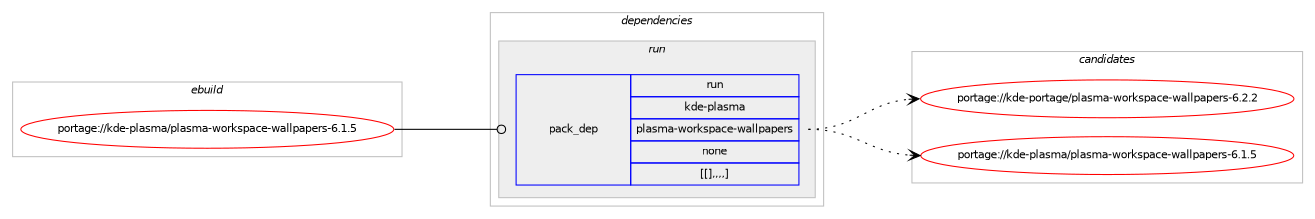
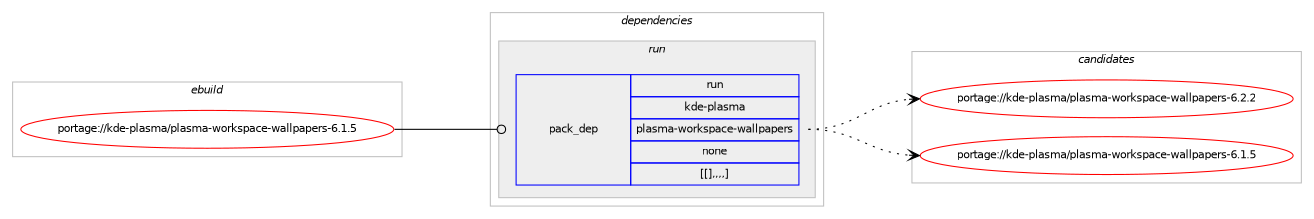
node "portage://kde-portage/plasma-workspace-wallpapers-6.2.2": label "portage://kde-portage/plasma-workspace-wallpapers-6.2.2" -> "portage://kde-plasma/plasma-workspace-wallpapers-6.2.2"
